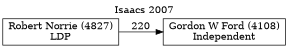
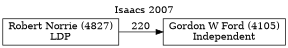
node "Gordon W Ford (4108) Independent": label "Gordon W Ford (4108) Independent" -> "Gordon W Ford (4105) Independent"
